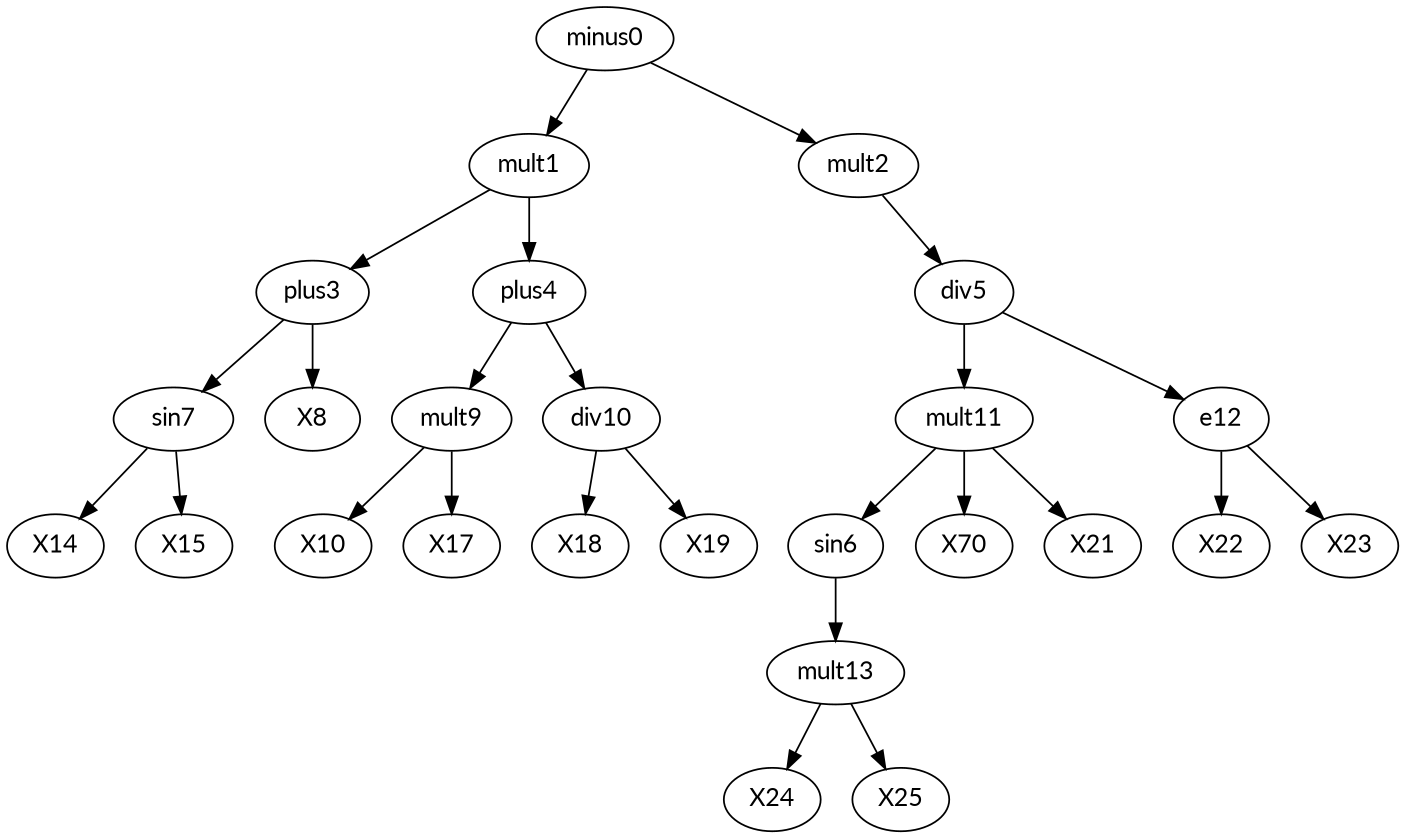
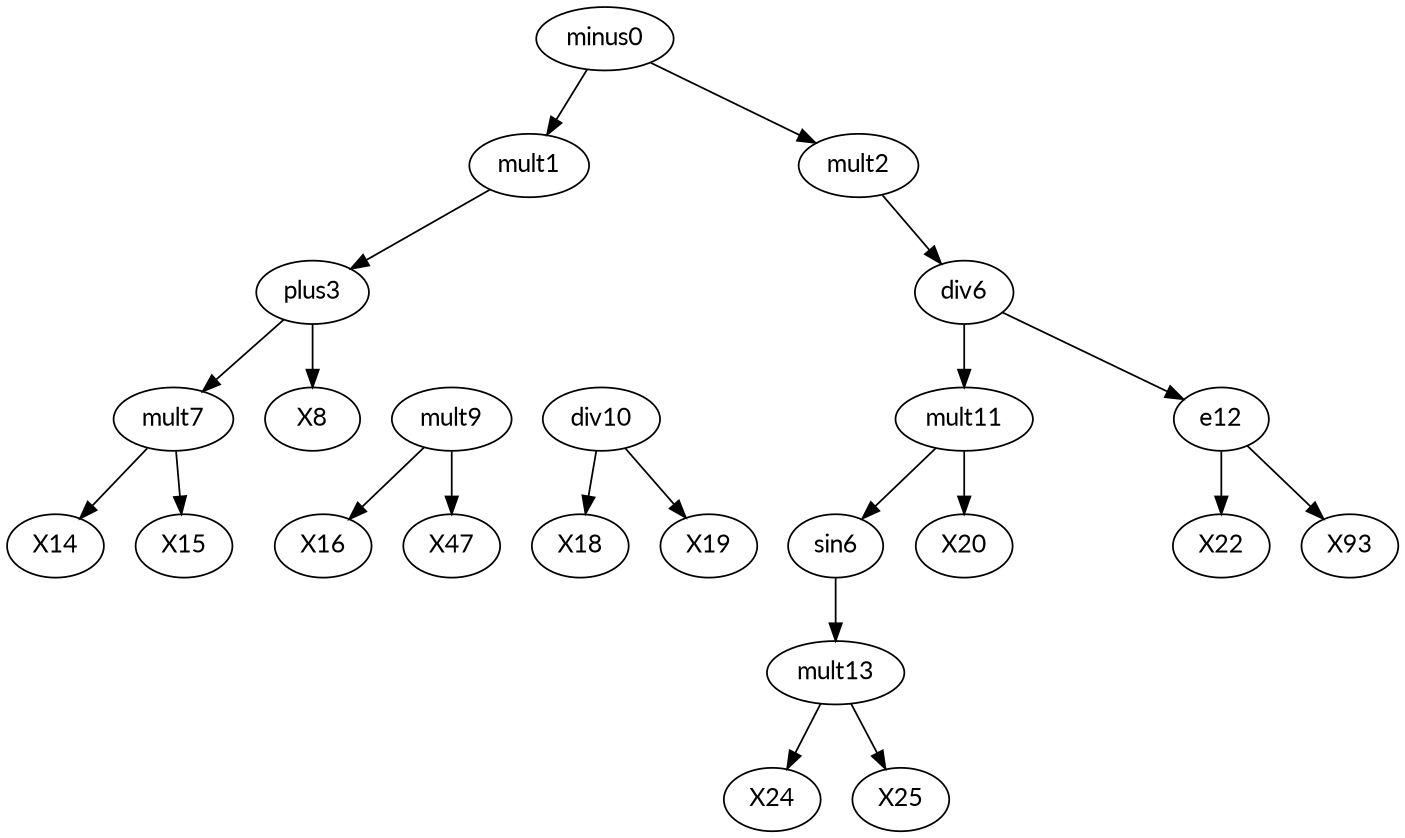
node "plus4": removed
node "div5": label "div5" -> "div6"
node "sin7": label "sin7" -> "mult7"
node "X10": label "X10" -> "X16"
node "X17": label "X17" -> "X47"
node "X70": label "X70" -> "X20"
node "X21": removed
node "X23": label "X23" -> "X93"
